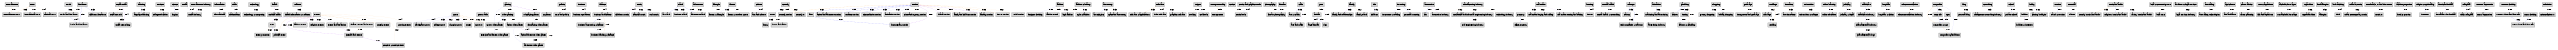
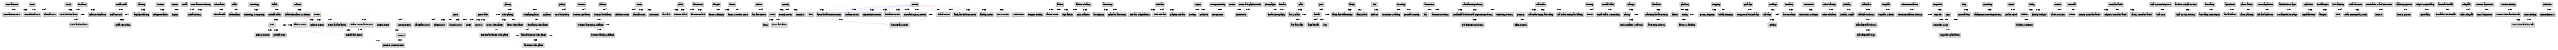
edge "astronomy" -- "space and astronomy": label "9.83" -> "0.90"
node "interests": label "interests" -> "spirituality"
edge "sports" -- "college sports": label "0.82" -> "0.81"
node "concerts": added
